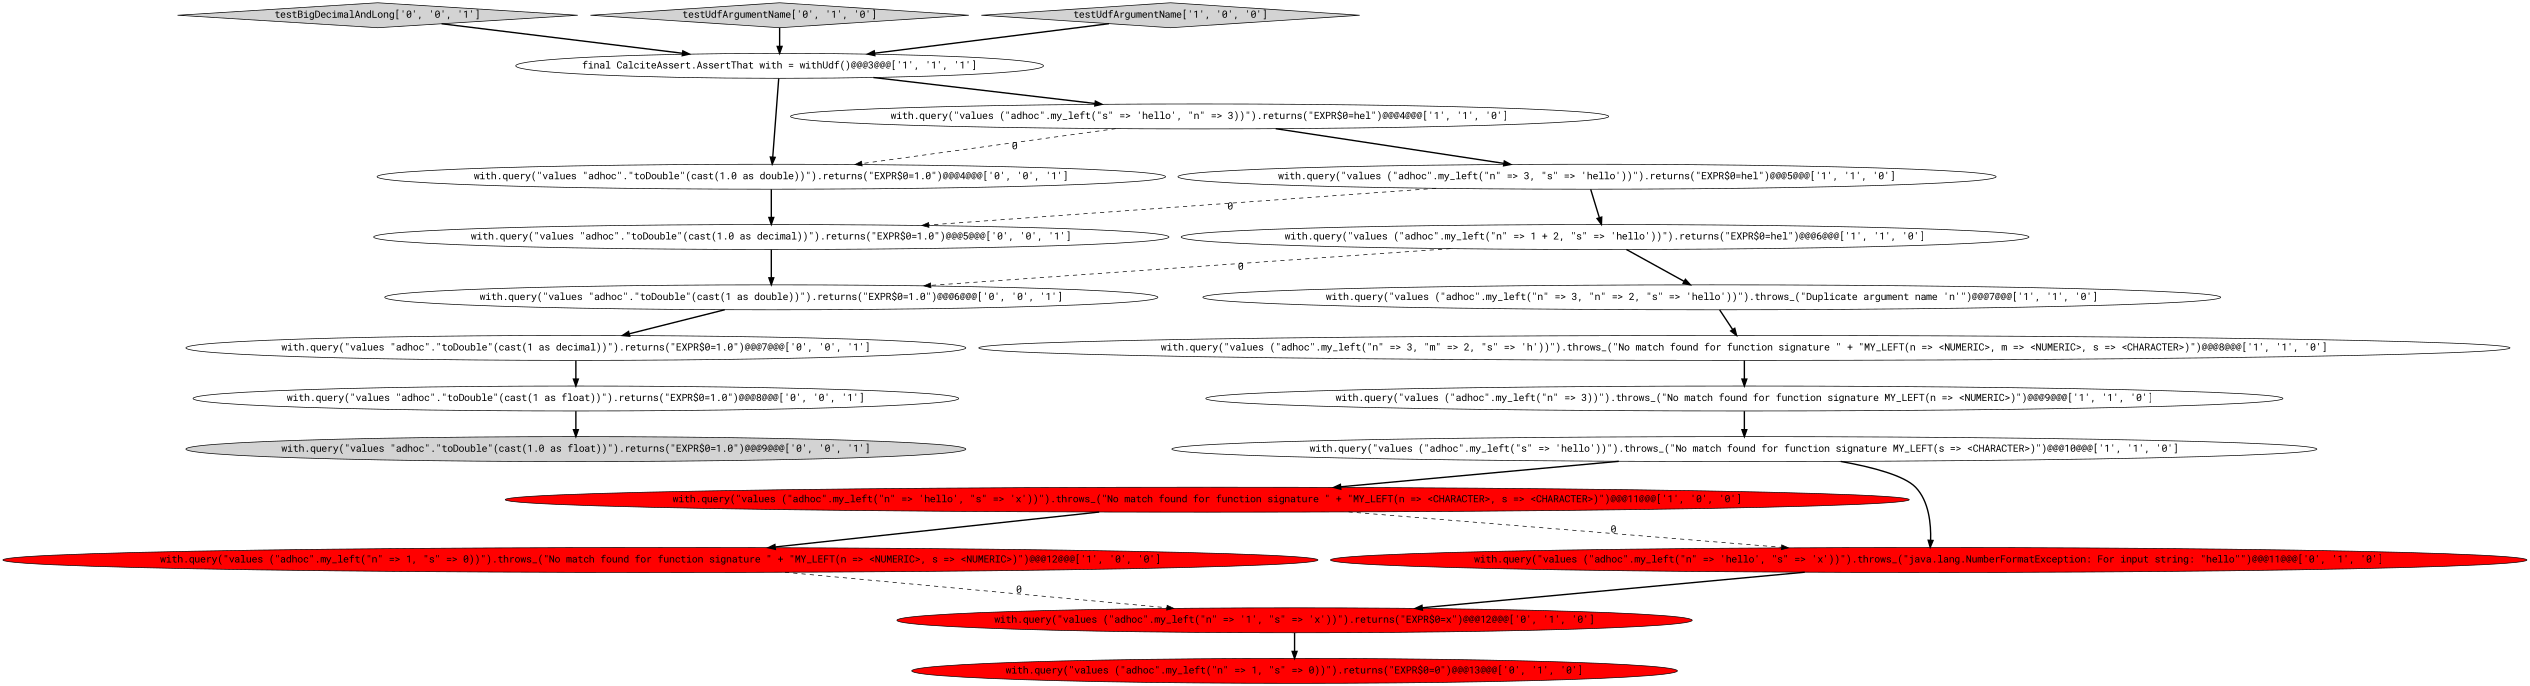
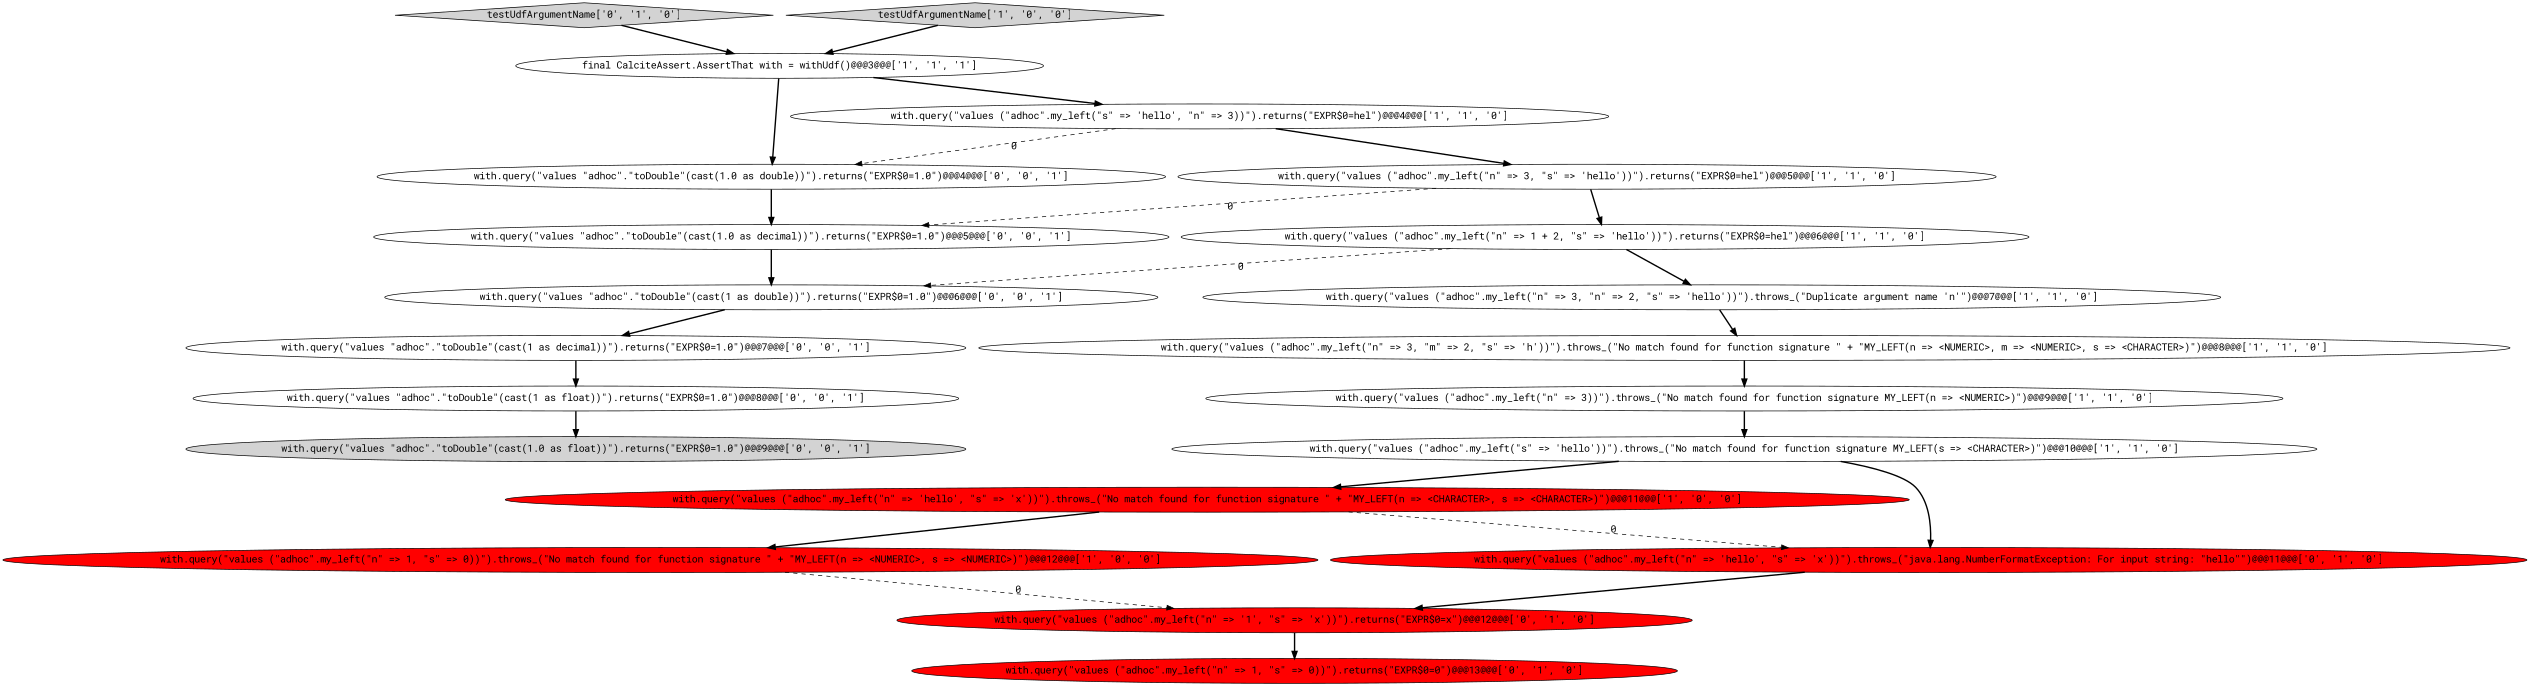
node "testBigDecimalAndLong['0', '0', '1']": removed
